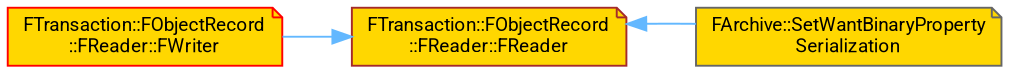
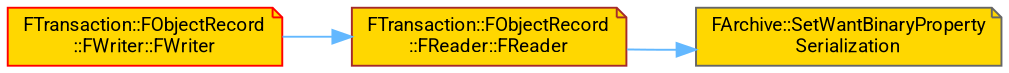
edge "FArchive::SetWantBinaryProperty Serialization" -> "FTransaction::FObjectRecord ::FReader::FReader": reversed
node "FTransaction::FObjectRecord ::FReader::FWriter": label "FTransaction::FObjectRecord ::FReader::FWriter" -> "FTransaction::FObjectRecord ::FWriter::FWriter"
